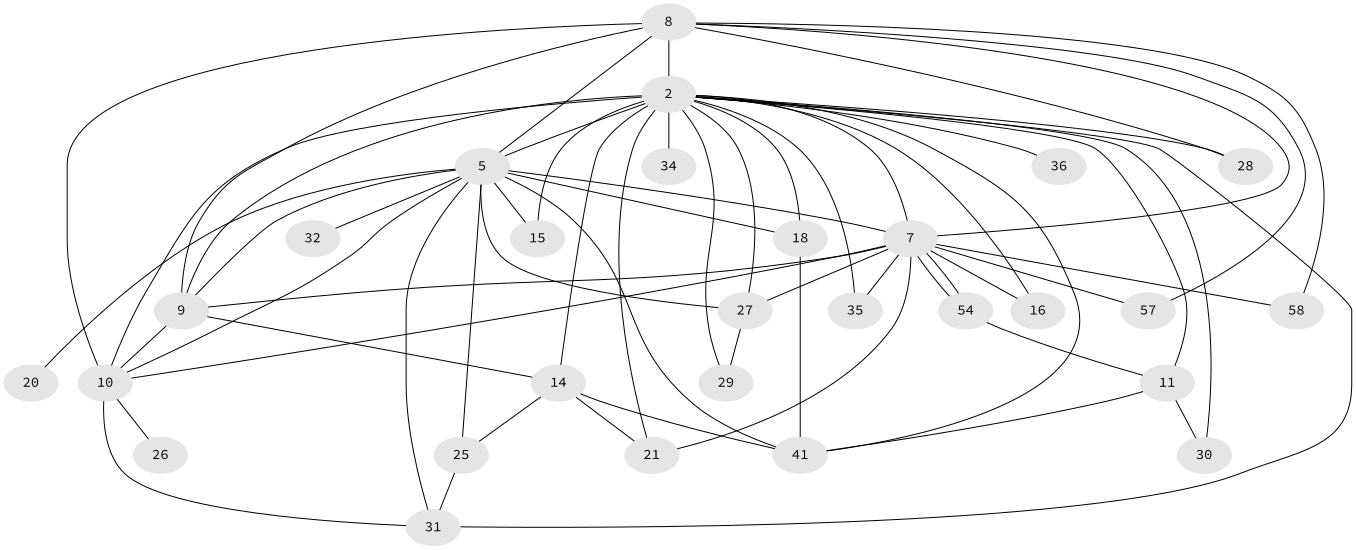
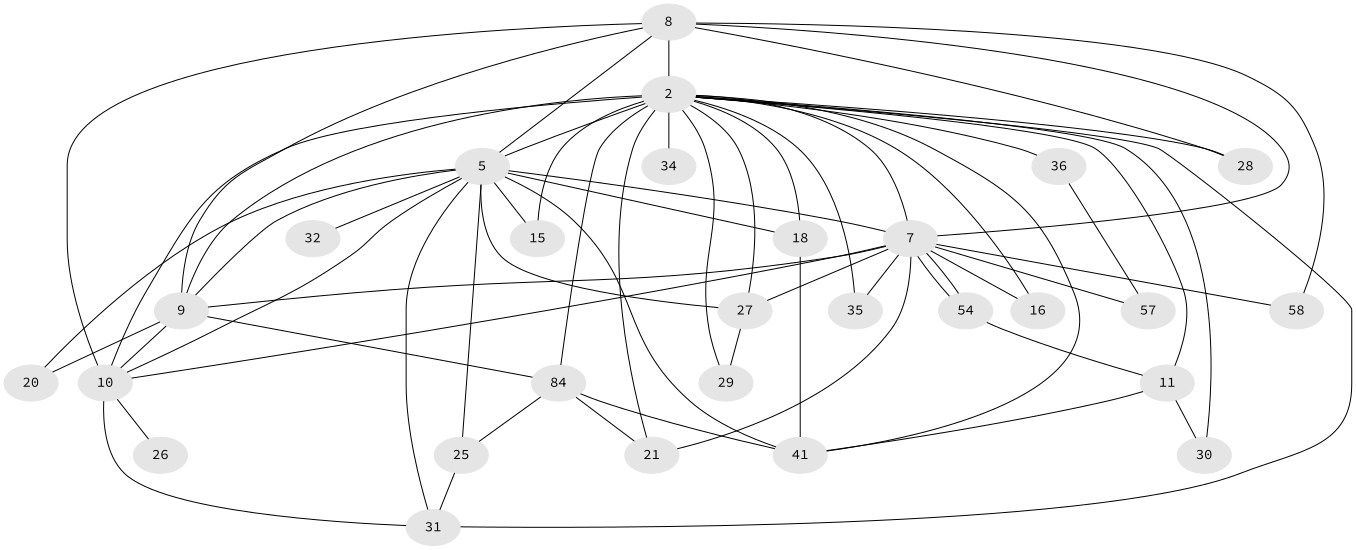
edge "8" -- "57": now "36" -- "57"
edge "9" -- "20": added
node "14": label "14" -> "84"
